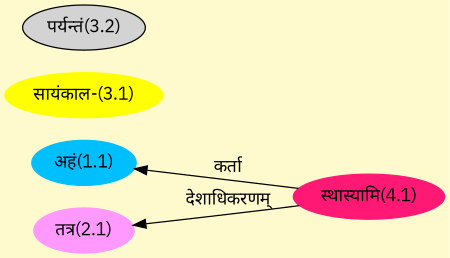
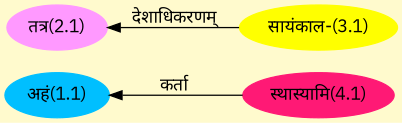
node "पर्यन्तं(3.2)": removed
edge "स्थास्यामि(4.1)" -> "तत्र(2.1)": now "सायंकाल-(3.1)" -> "तत्र(2.1)"
